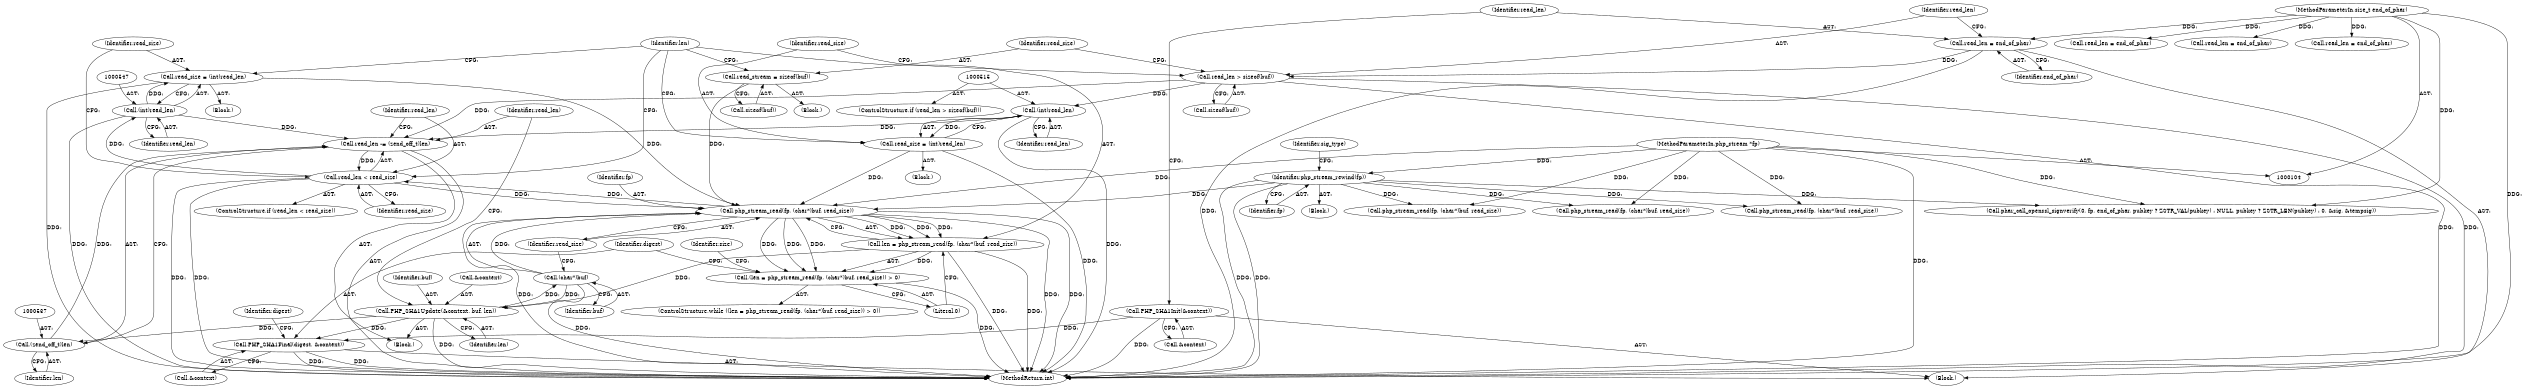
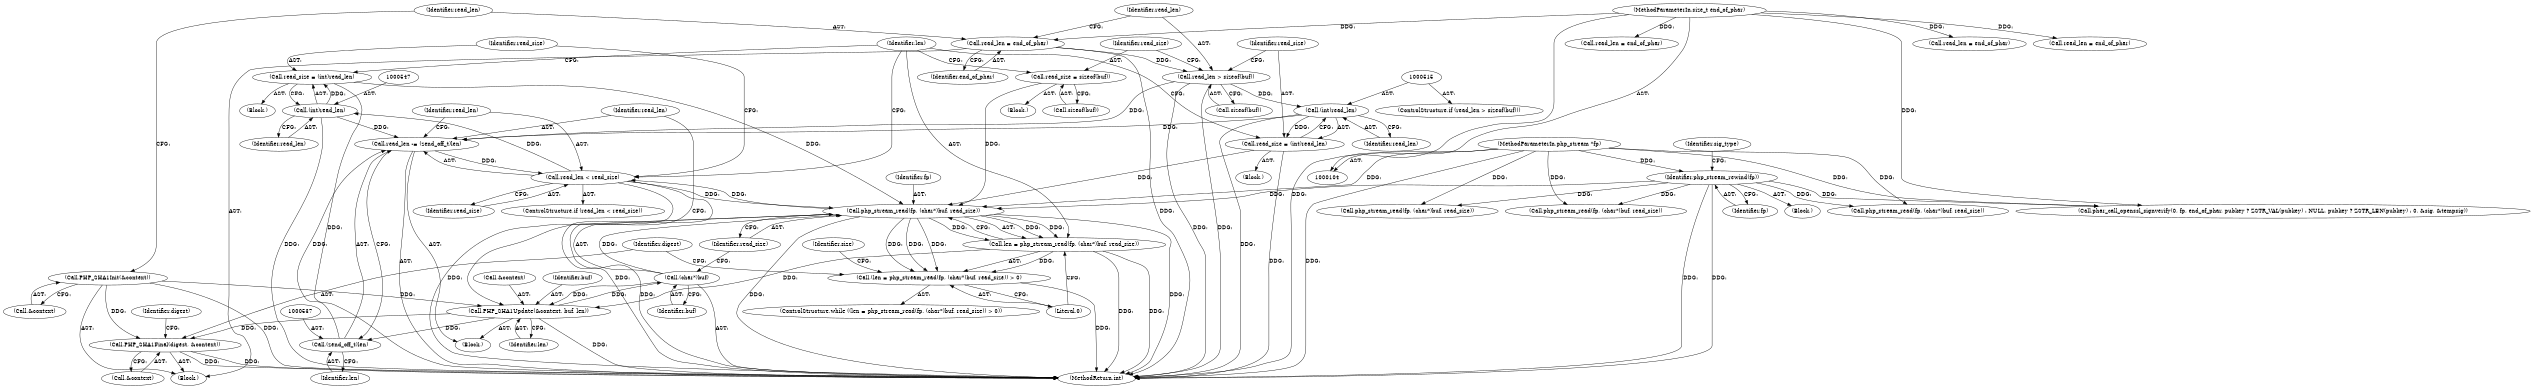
node "(Call,read_stream = sizeof(buf))": label "(Call,read_stream = sizeof(buf))" -> "(Call,read_size = sizeof(buf))"
edge "(Call,PHP_SHA1Init(&context))" -> "(Call,PHP_SHA1Update(&context, buf, len))": added, label "DDG:"
edge "(Call,(char*)buf)" -> "(MethodReturn,int)": label "DDG: " -> "AST: "
